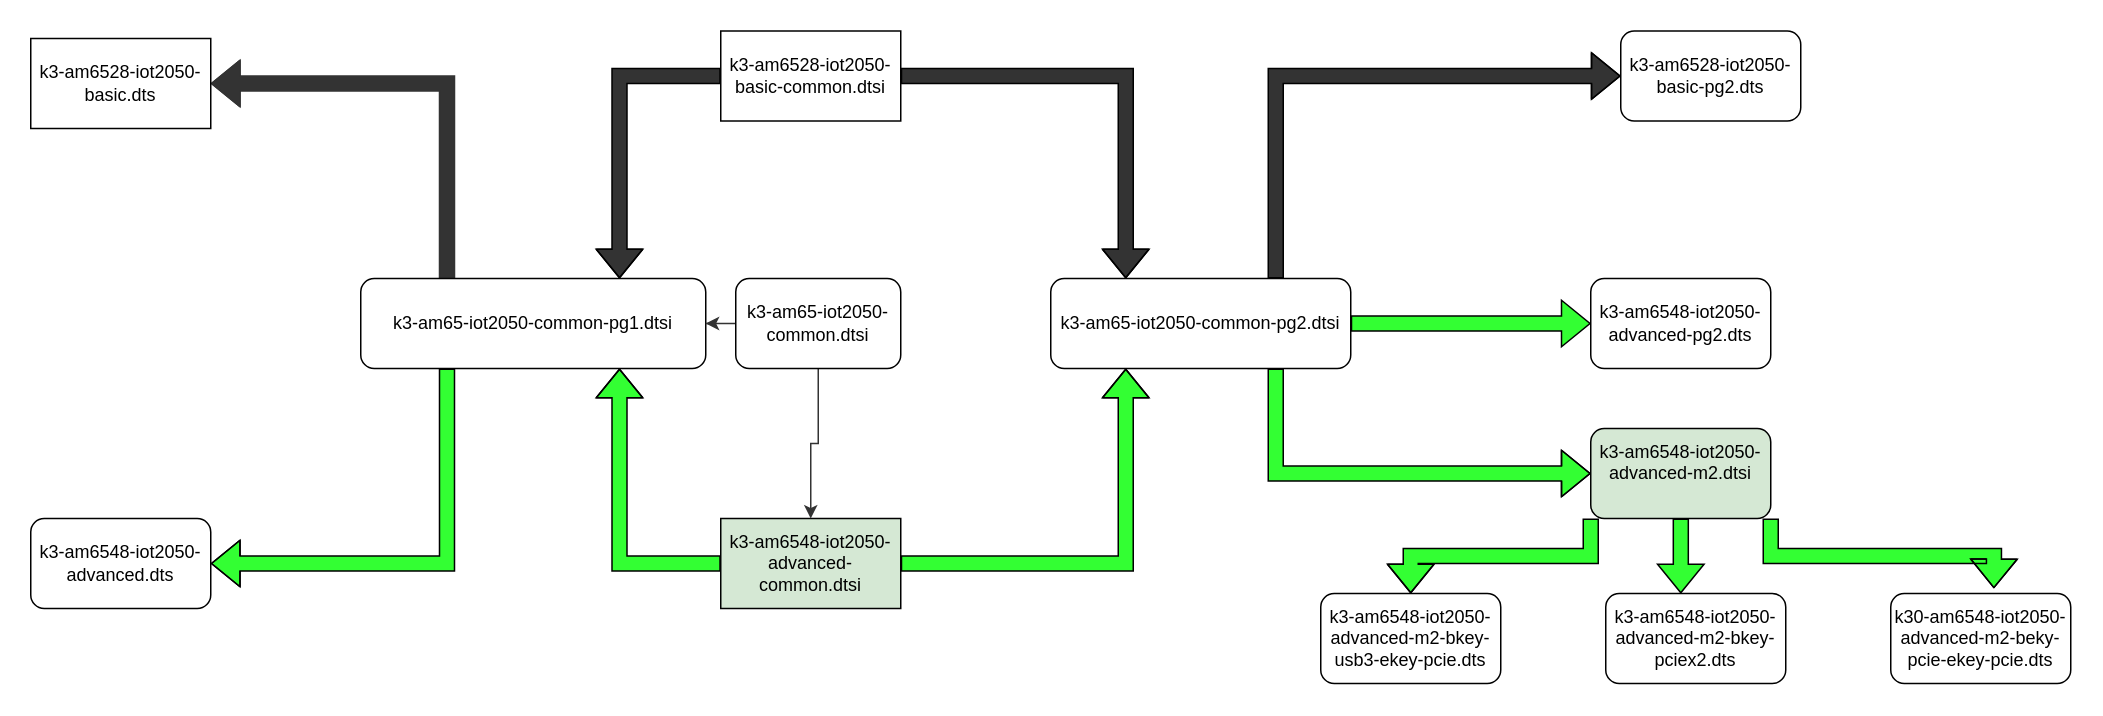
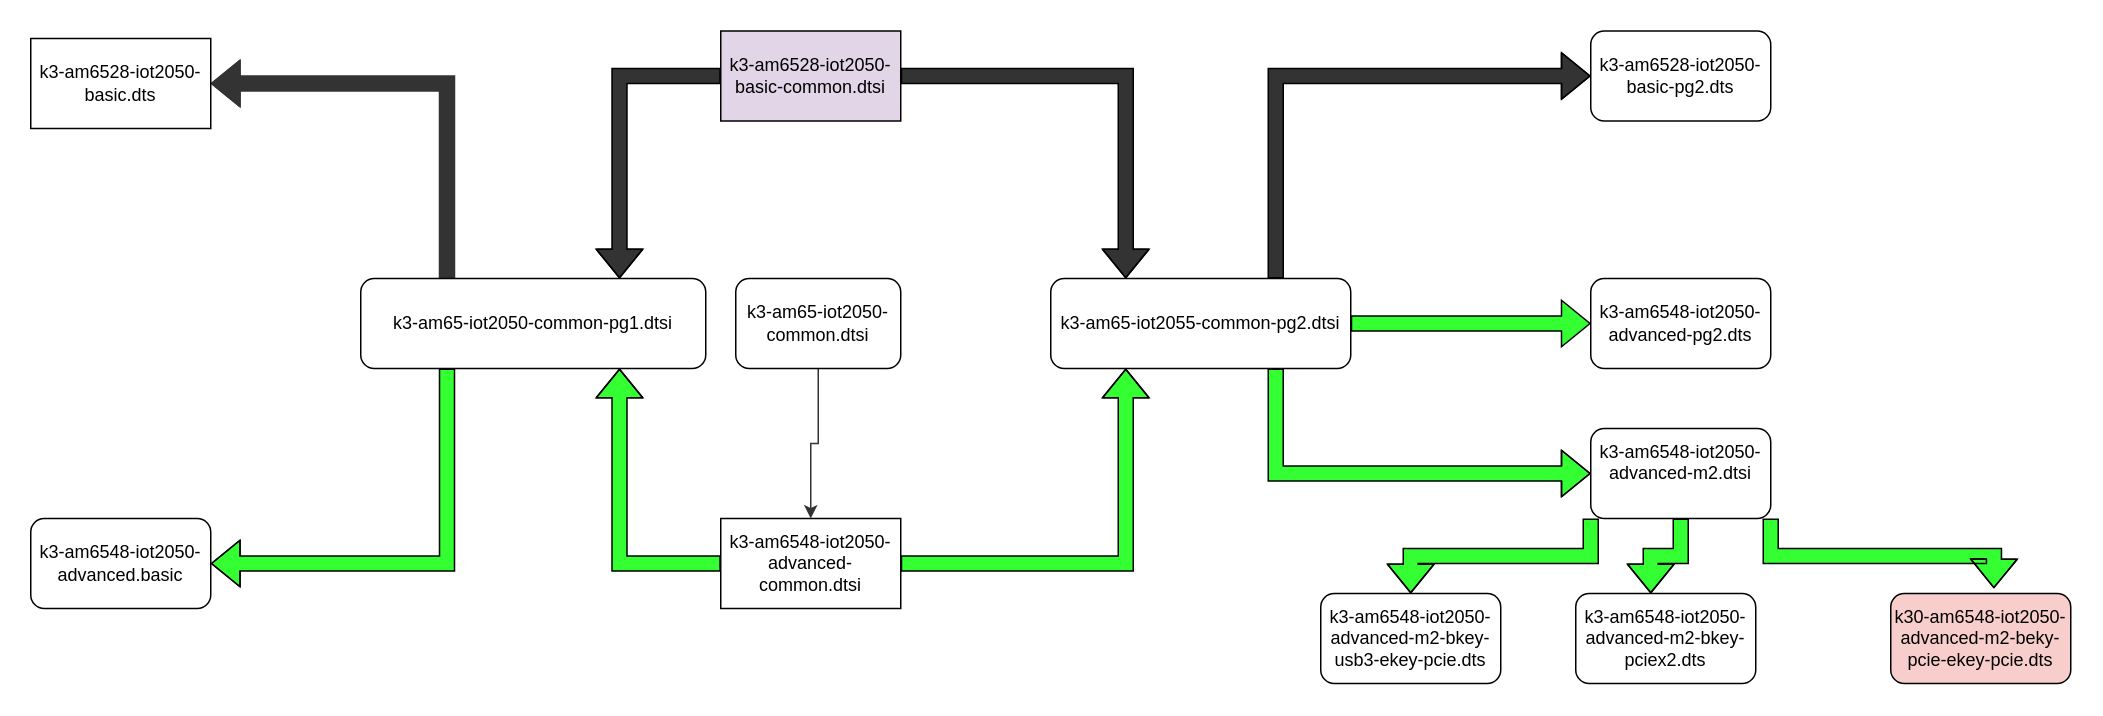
node "k3-am6528-iot2050-basic-common.dtsi": fillcolor #ffffff -> #e1d5e7
node "k3-am6528-iot2050-basic-pg2.dts": moved (1711, 76) -> (1681, 76)
edge "k3-am65-iot2050-common.dtsi" -> "k3-am65-iot2050-common-pg1.dtsi": removed
node "k3-am65-iot2050-common-pg2.dtsi": label "k3-am65-iot2050-common-pg2.dtsi" -> "k3-am65-iot2055-common-pg2.dtsi"
node "k3-am6548-iot2050-advanced-m2.dtsi": fillcolor #d5e8d4 -> #ffffff
node "k3-am6548-iot2050-advanced.dts": label "k3-am6548-iot2050-advanced.dts" -> "k3-am6548-iot2050-advanced.basic"
node "k3-am6548-iot2050-advanced-common.dtsi": fillcolor #d5e8d4 -> #ffffff
node "k3-am6548-iot2050-advanced-m2-bkey-pciex2.dts": moved (1696, 638) -> (1666, 638)
node "k30-am6548-iot2050-advanced-m2-beky-pcie-ekey-pcie.dts": fillcolor #ffffff -> #f8cecc
